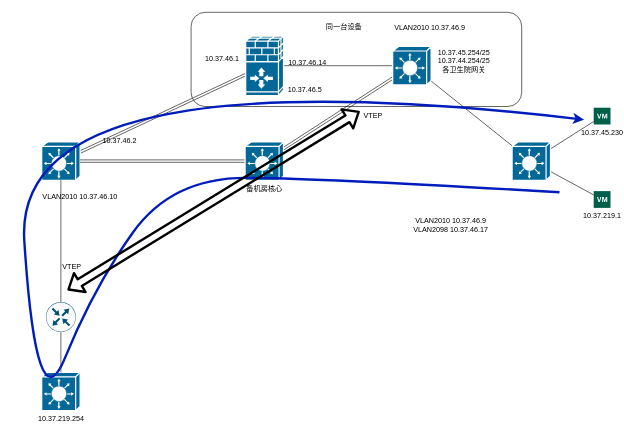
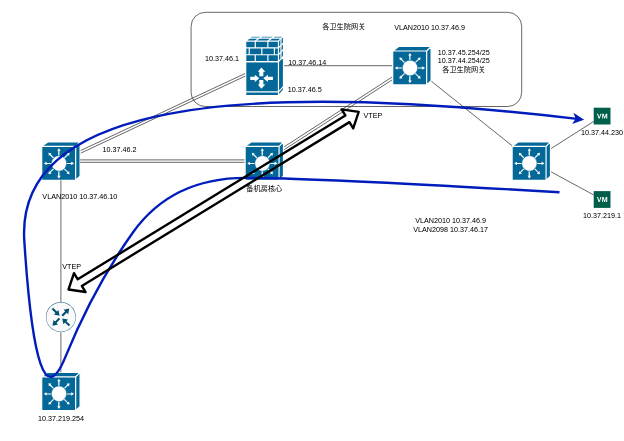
node "同一台设备": label "同一台设备" -> "各卫生院网关"
node "10.37.45.230": label "10.37.45.230" -> "10.37.44.230"
node "10.37.46.2": moved (120, 141) -> (120, 150)
